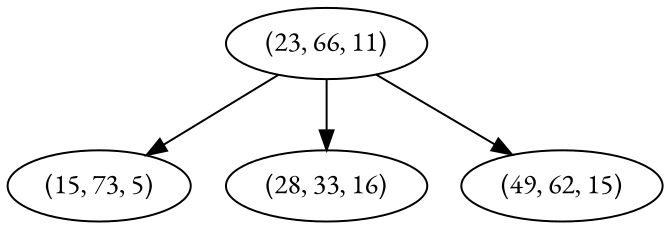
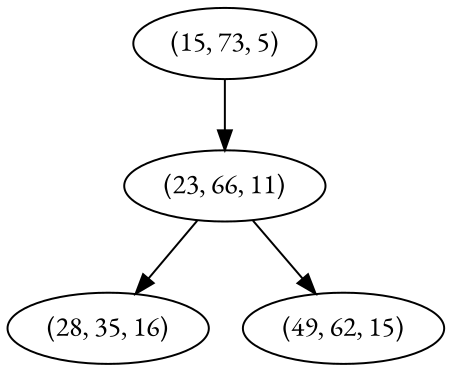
edge "(23, 66, 11)" -> "(15, 73, 5)": reversed
node "(28, 33, 16)": label "(28, 33, 16)" -> "(28, 35, 16)"
